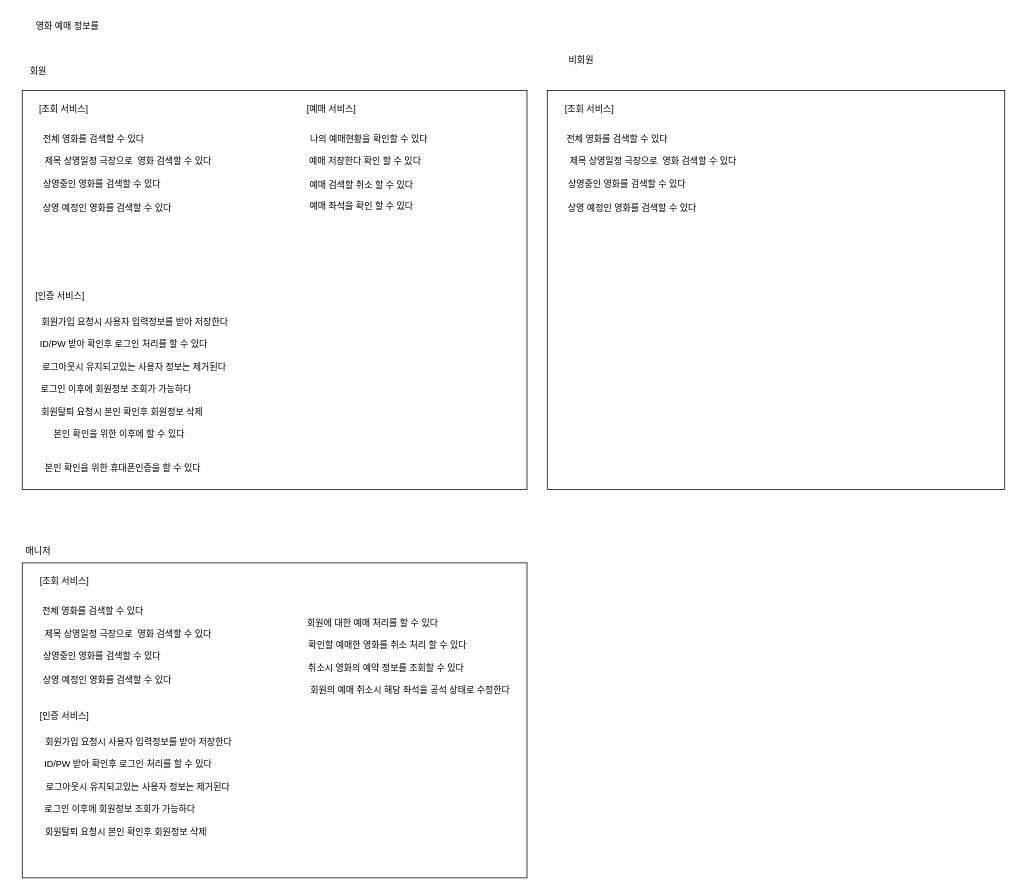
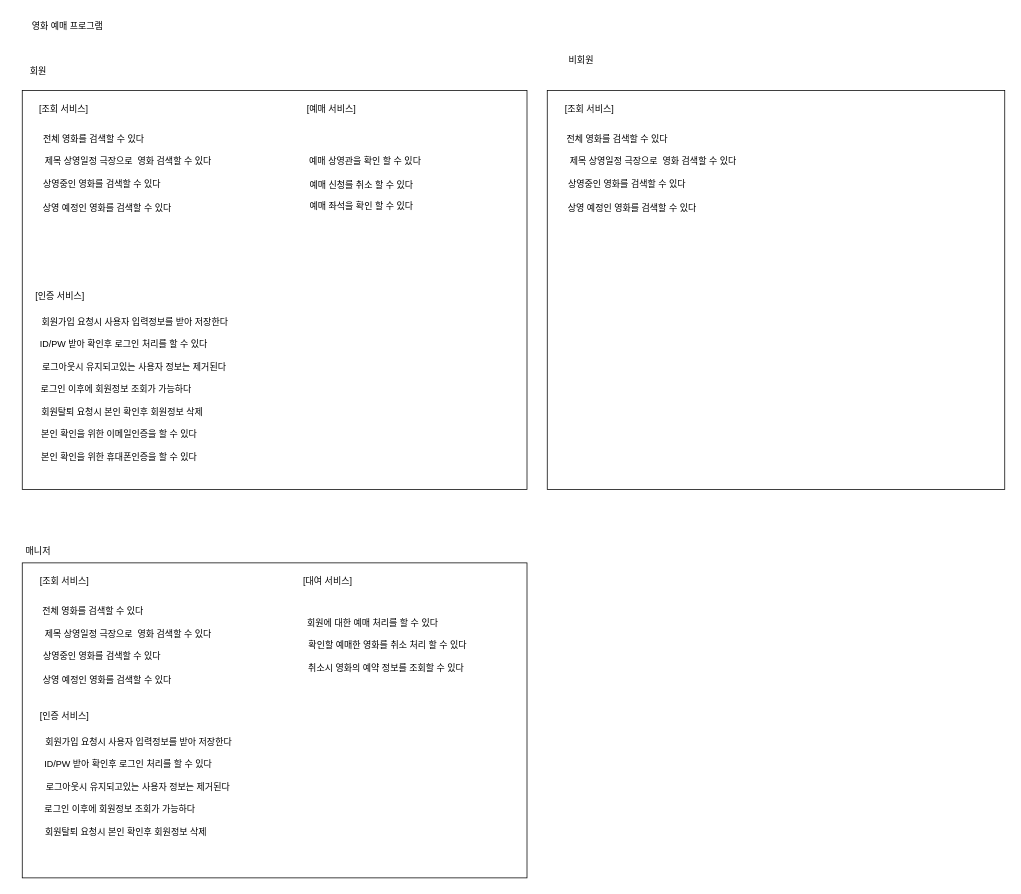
node "영화 예매 정보를": label "영화 예매 정보를" -> "영화 예매 프로그램"
node "나의 예매현황을 확인할 수 있다": removed
node "예매 저장한다 확인 할 수 있다": label "예매 저장한다 확인 할 수 있다" -> "예매 상영관을 확인 할 수 있다"
node "예매 검색할 취소 할 수 있다": label "예매 검색할 취소 할 수 있다" -> "예매 신청를 취소 할 수 있다"
node "본인 확인을 위한 이후에 할 수 있다": label "본인 확인을 위한 이후에 할 수 있다" -> "본인 확인을 위한 이메일인증을 할 수 있다"
node "본인 확인을 위한 휴대폰인증을 할 수 있다": moved (123, 468) -> (119, 457)
node "[대여 서비스]": added
node "회원의 예매 취소시 해당 좌석을 공석 상태로 수정한다": removed
